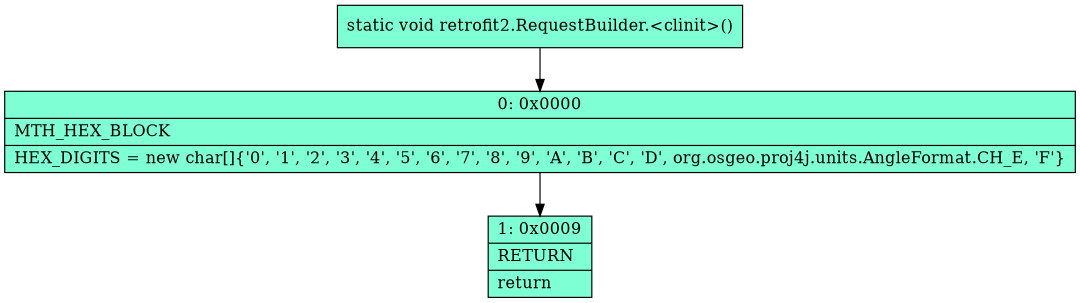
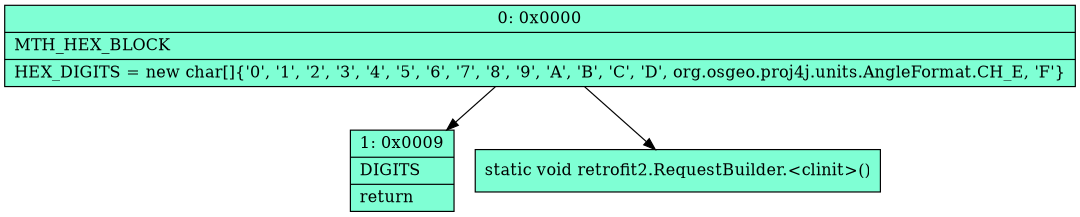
edge "static void retrofit2.RequestBuilder.<clinit>()" -> "0: 0x0000": reversed
node "1: 0x0009": text "RETURN" -> "DIGITS"
